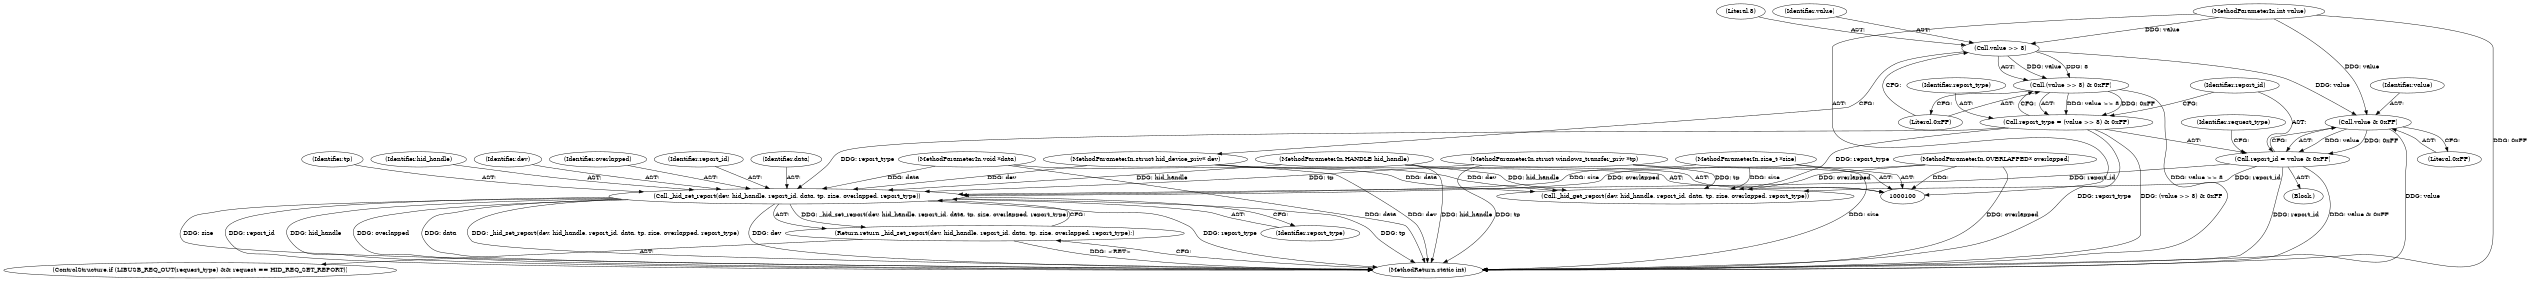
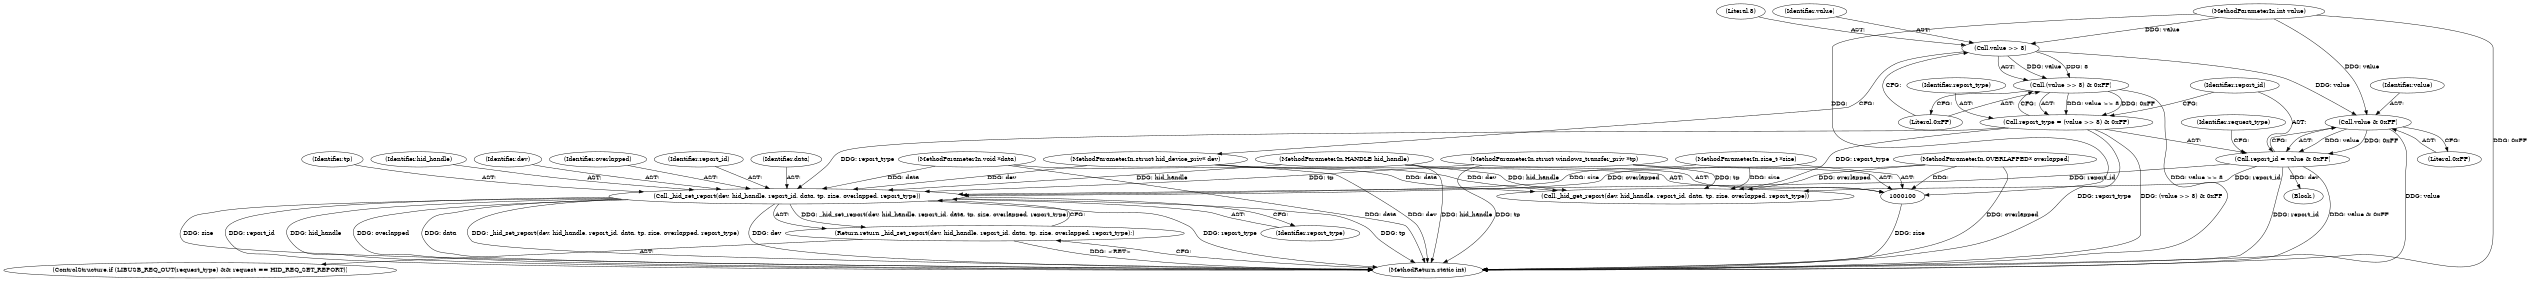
edge "(MethodParameterIn,int value)" -> "1000100": label "AST: " -> "DDG: "
edge "(Call,report_id = value & 0xFF)" -> "(Block,)": label "AST: " -> "DDG: dev"
edge "(MethodParameterIn,size_t *size)" -> "(MethodReturn,static int)": now "1000100" -> "(MethodReturn,static int)"
